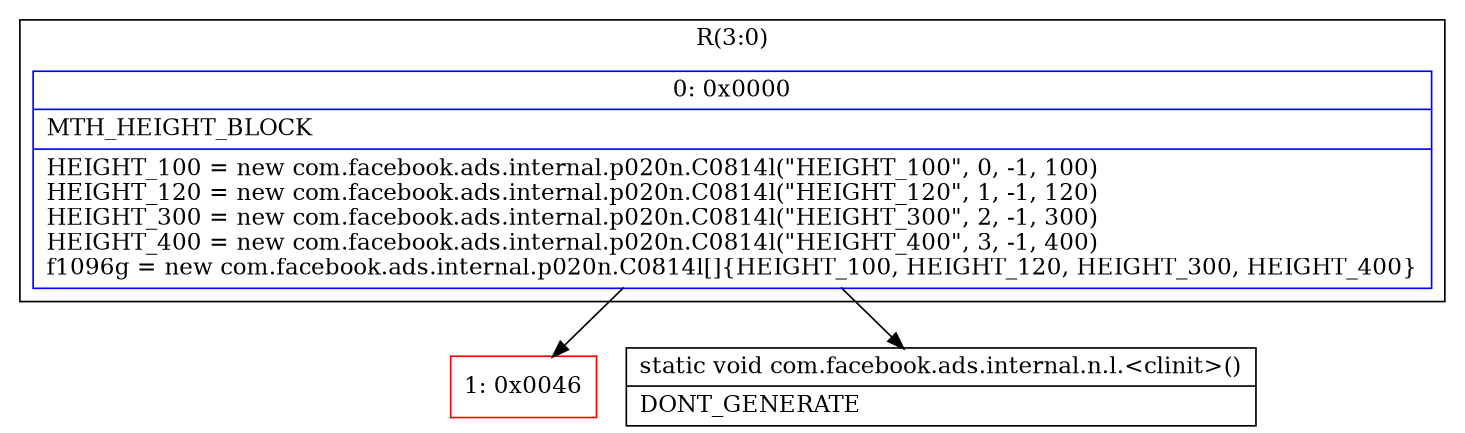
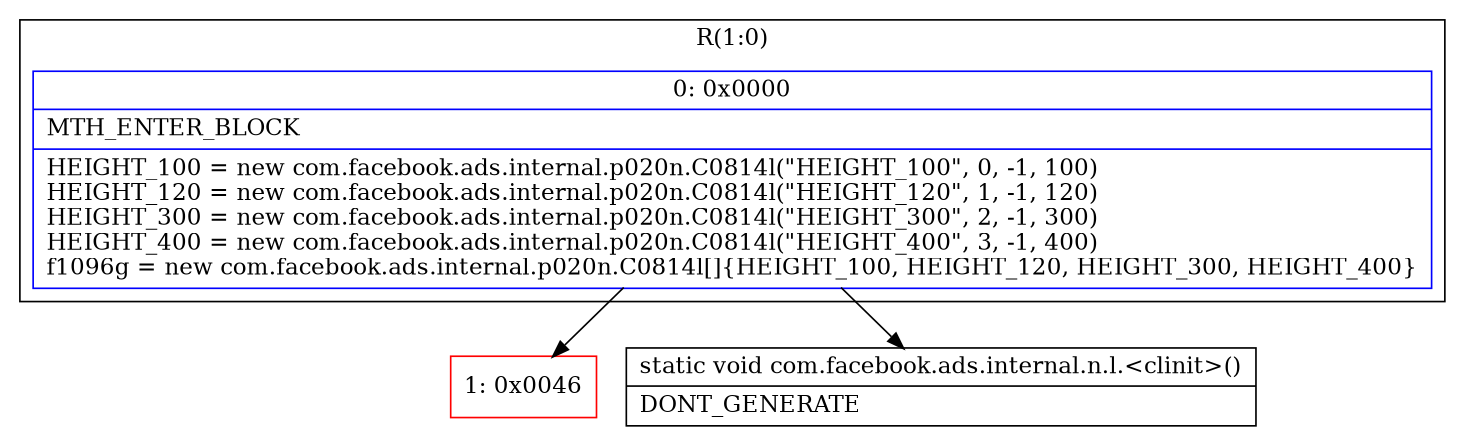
cluster "R(3:0)": label "R(3:0)" -> "R(1:0)"
node "0: 0x0000": text "MTH_HEIGHT_BLOCK" -> "MTH_ENTER_BLOCK"
